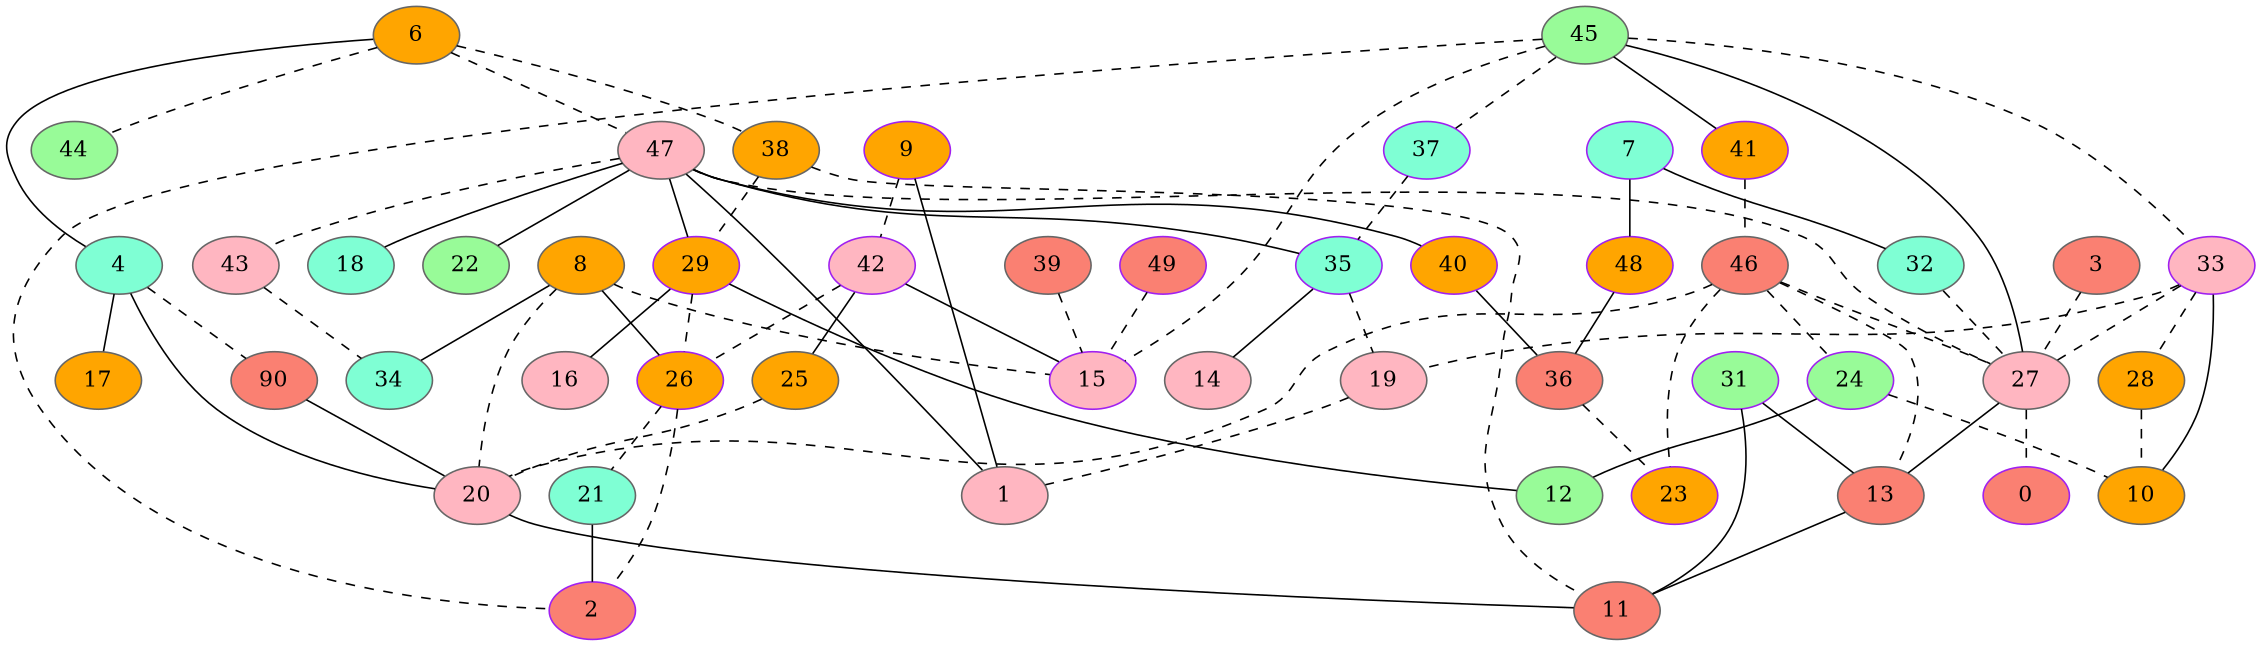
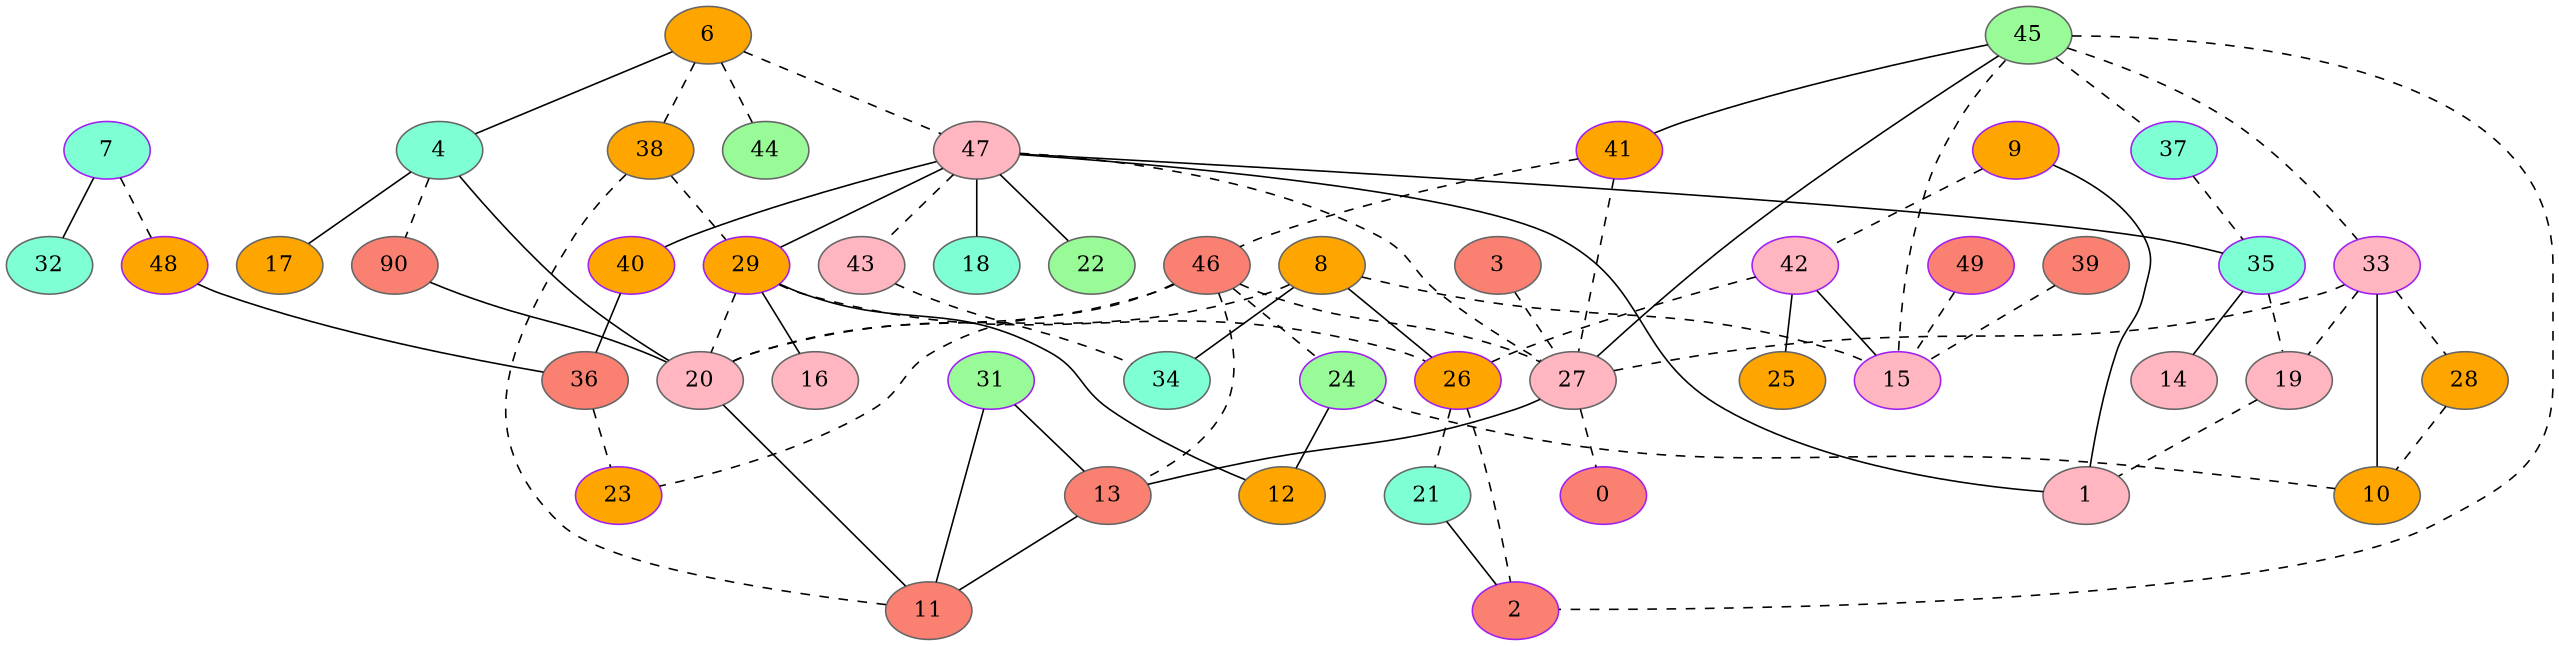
edge "7" -- "48": style solid -> dashed
edge "32" -- "27": now "41" -- "27"
edge "25" -- "20": now "29" -- "20"
node "12": fillcolor palegreen -> orange
